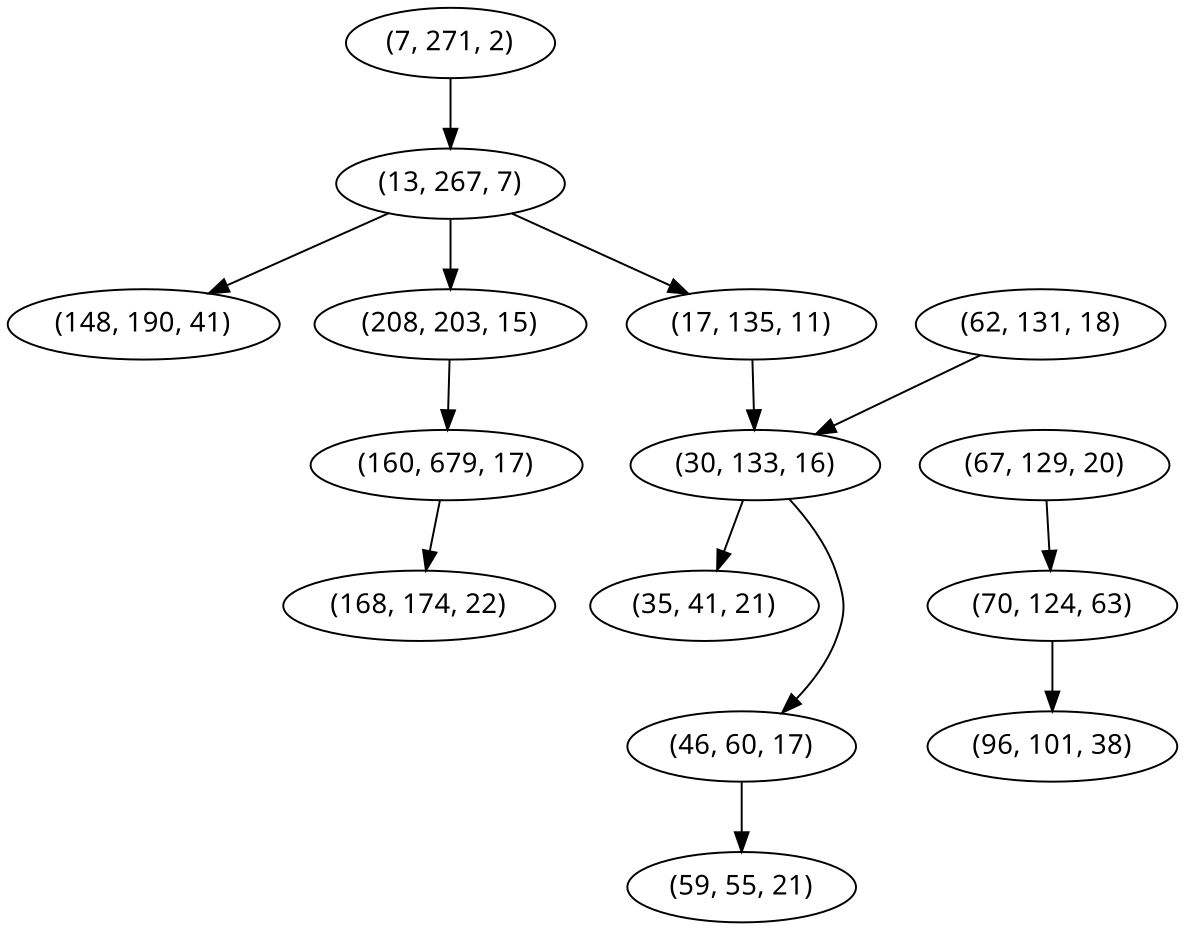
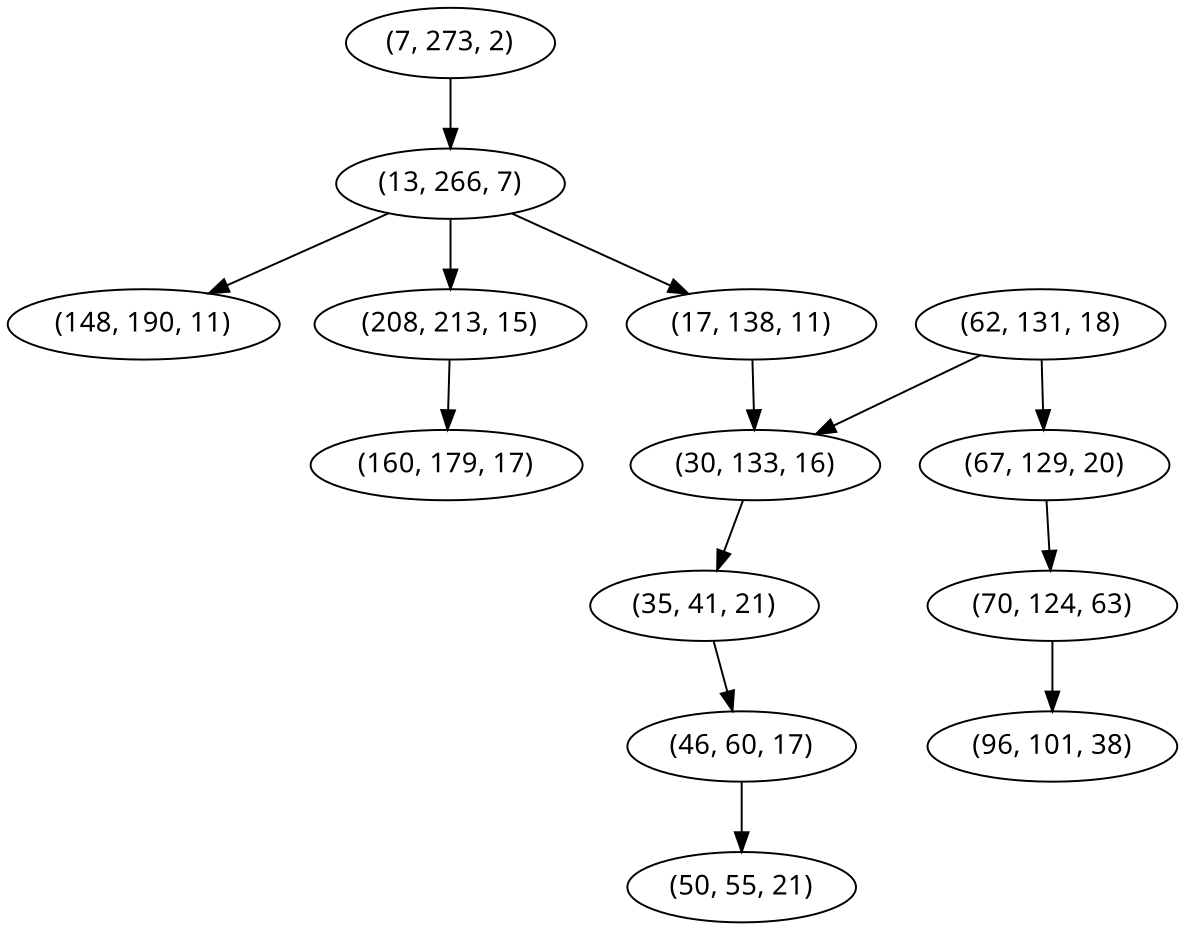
node "(7, 271, 2)": label "(7, 271, 2)" -> "(7, 273, 2)"
node "(13, 267, 7)": label "(13, 267, 7)" -> "(13, 266, 7)"
node "(148, 190, 41)": label "(148, 190, 41)" -> "(148, 190, 11)"
node "(208, 203, 15)": label "(208, 203, 15)" -> "(208, 213, 15)"
node "(17, 135, 11)": label "(17, 135, 11)" -> "(17, 138, 11)"
edge "(62, 131, 18)" -> "(67, 129, 20)": added
node "(160, 679, 17)": label "(160, 679, 17)" -> "(160, 179, 17)"
edge "(30, 133, 16)" -> "(46, 60, 17)": now "(35, 41, 21)" -> "(46, 60, 17)"
node "(168, 174, 22)": removed
node "(59, 55, 21)": label "(59, 55, 21)" -> "(50, 55, 21)"
